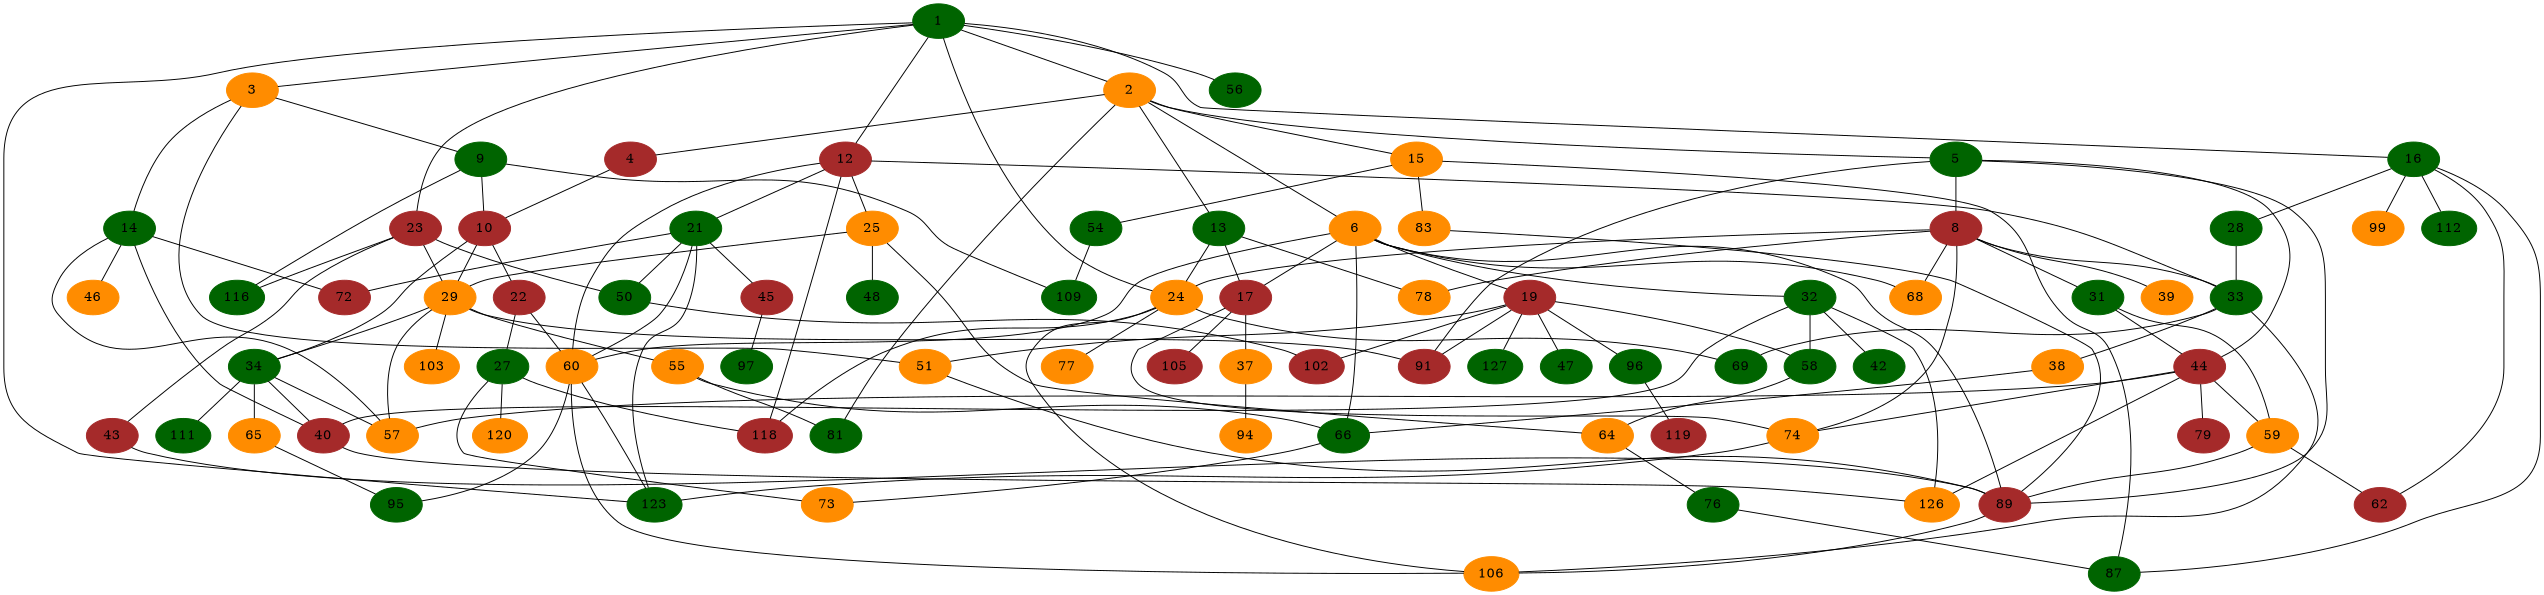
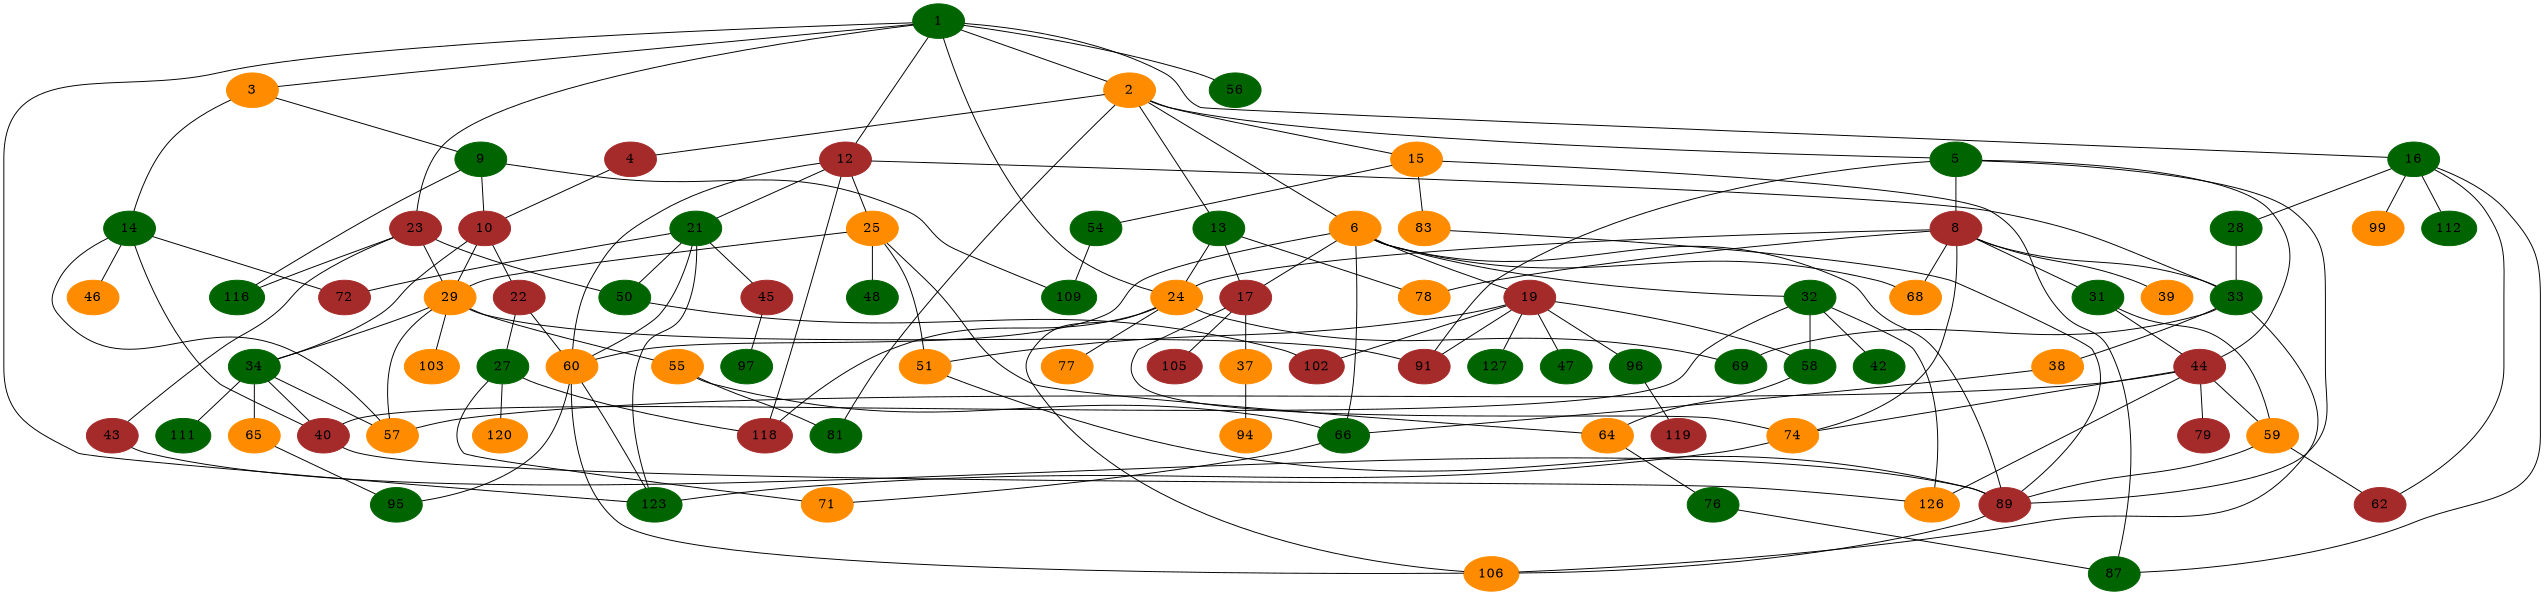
edge "3" -- "51": now "25" -- "51"
node "73": label "73" -> "71"
